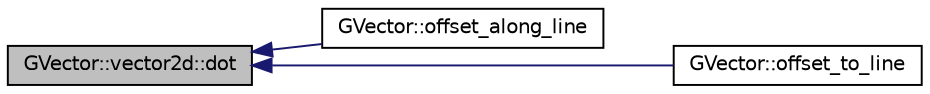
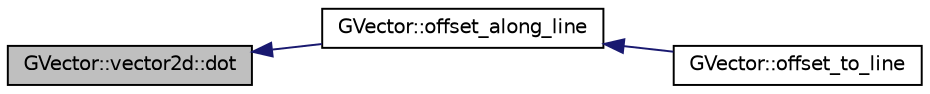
edge "GVector::offset_to_line" -> "GVector::vector2d::dot": now "GVector::offset_to_line" -> "GVector::offset_along_line"
